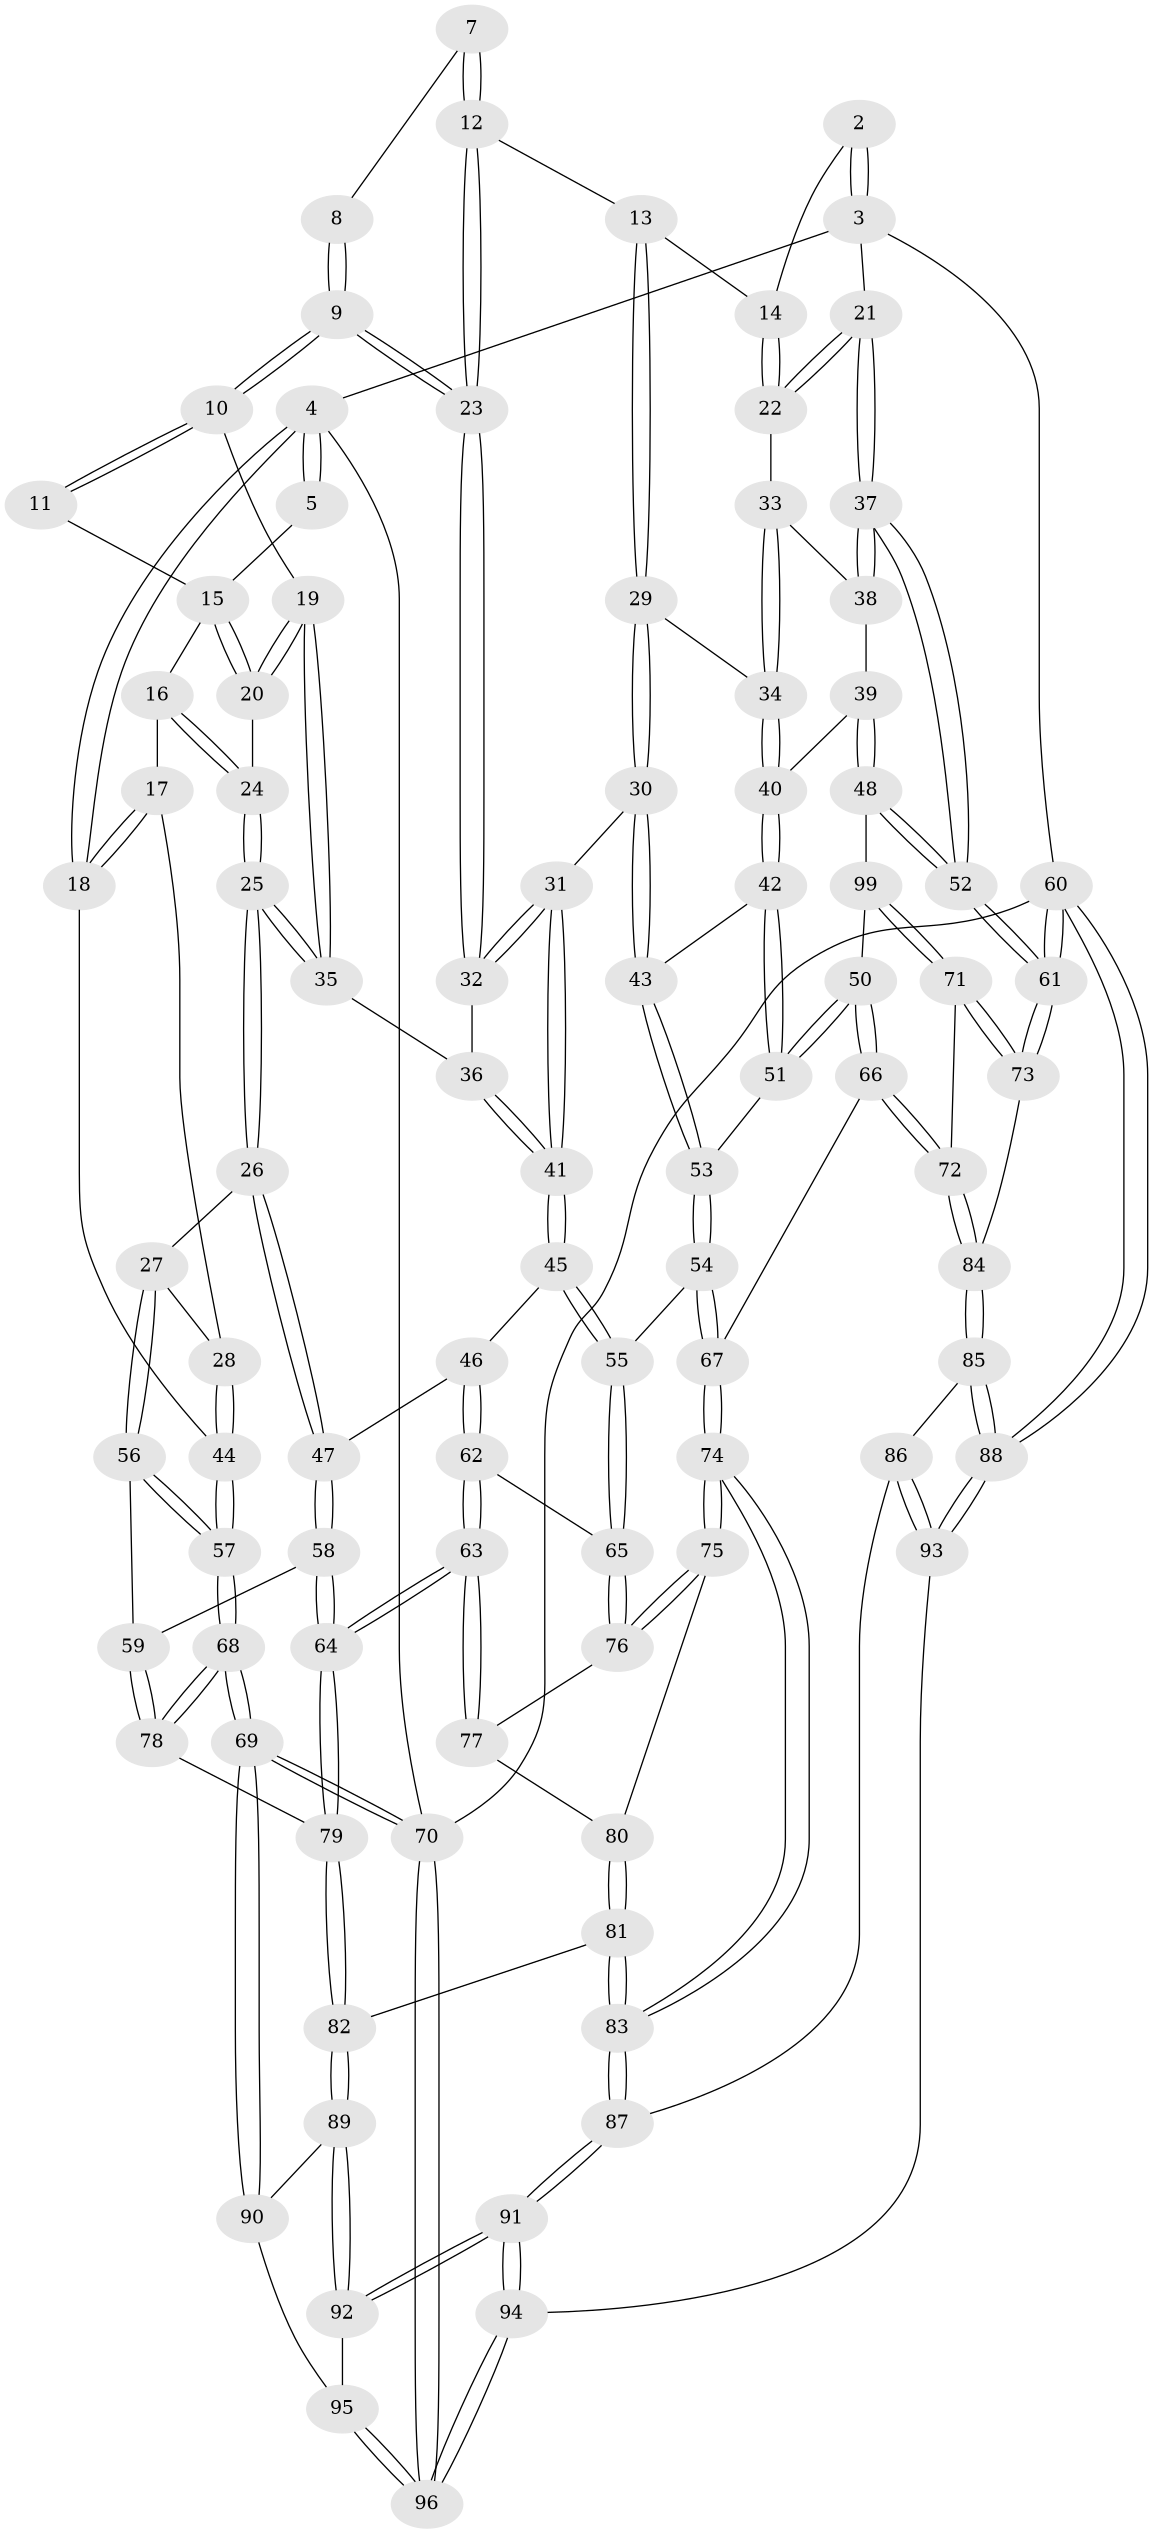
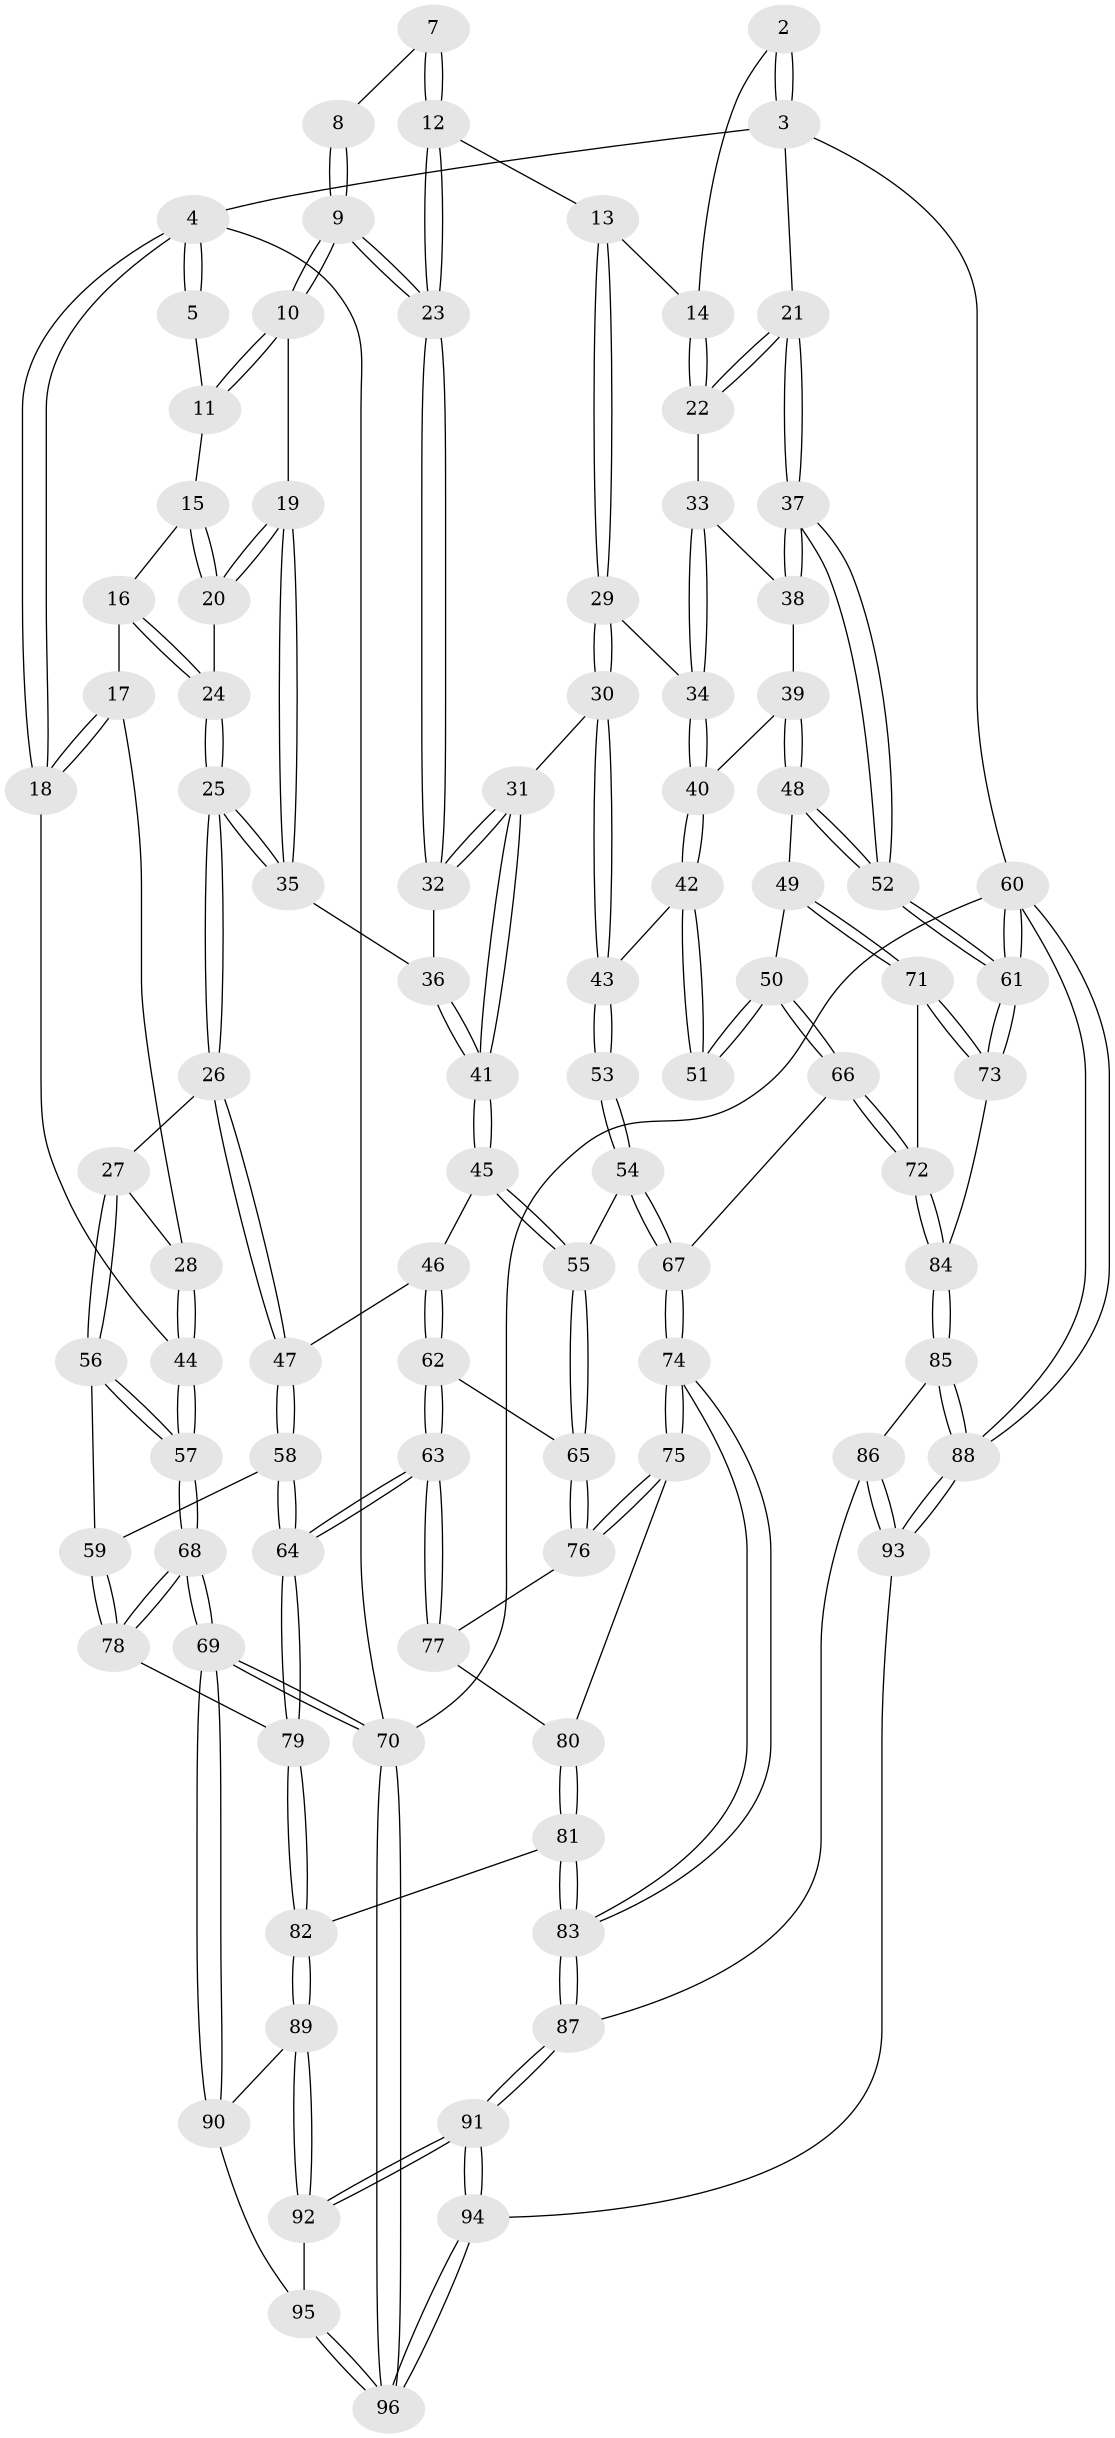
edge "5" -- "15": now "5" -- "11"
node "99": label "99" -> "49"
edge "51" -- "53": removed
